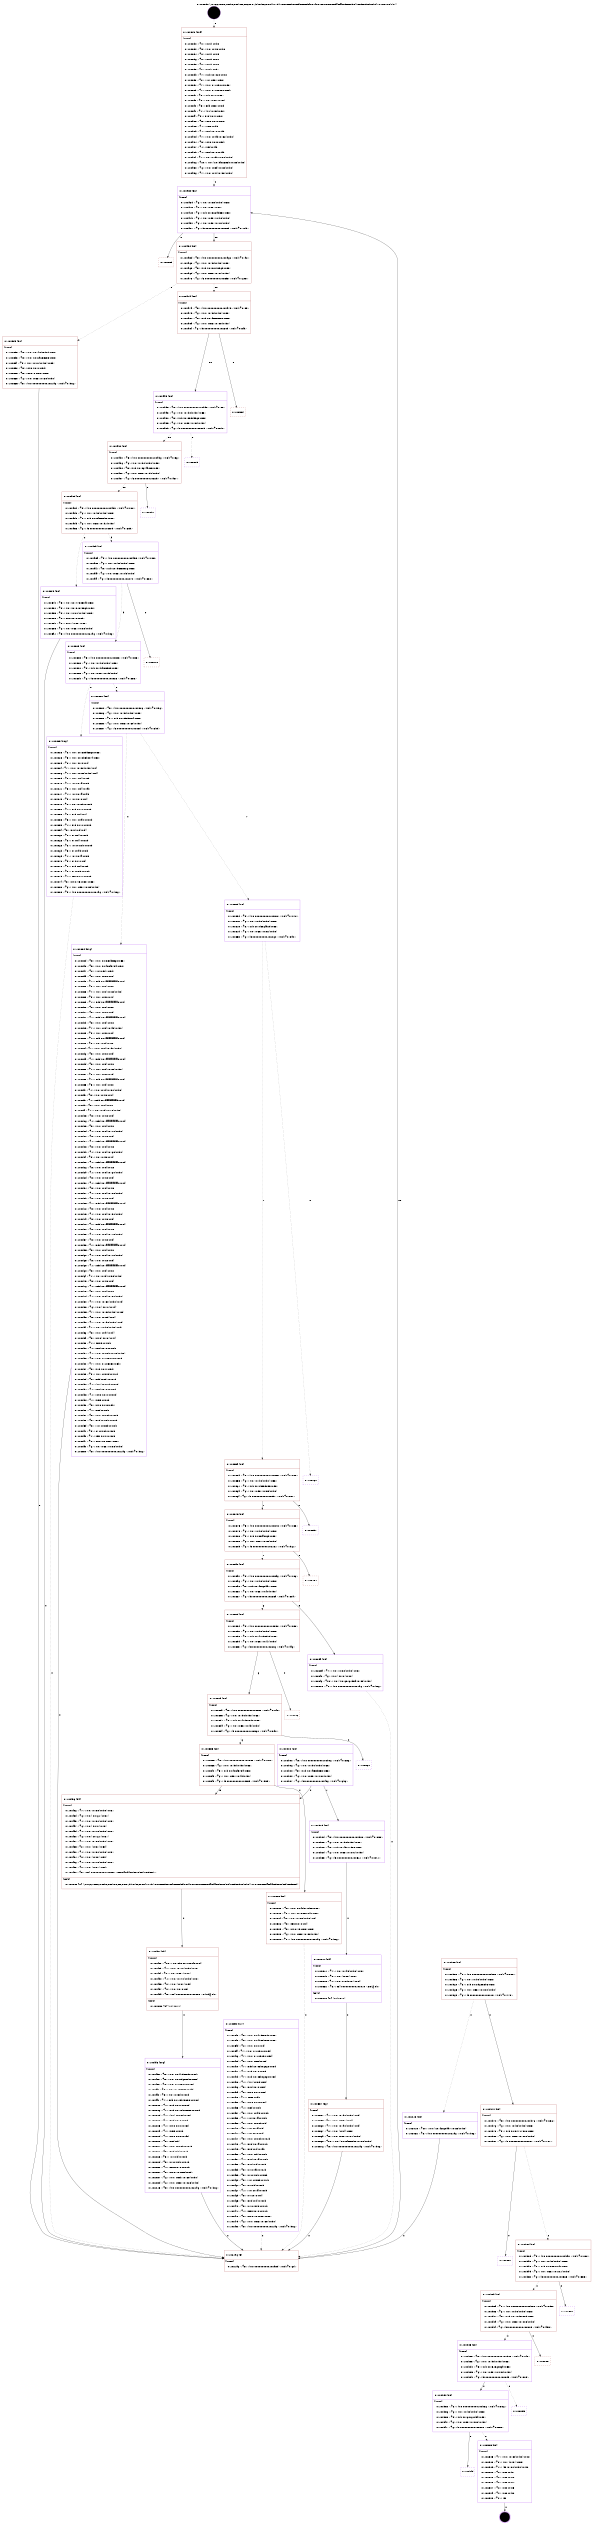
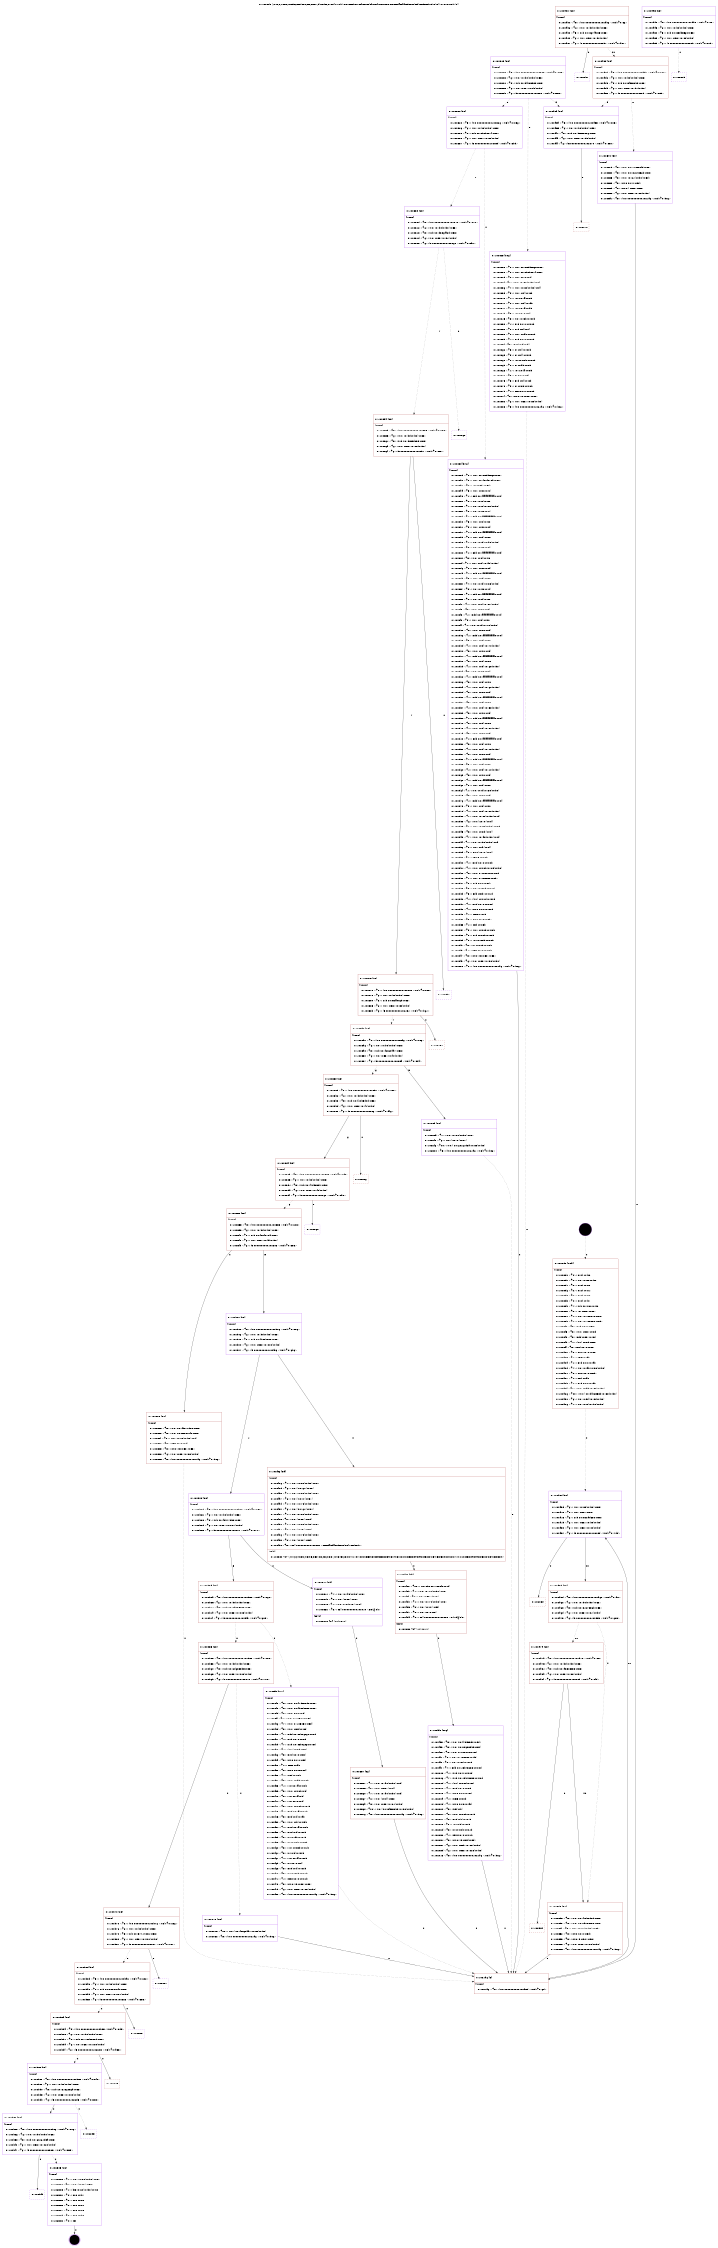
edge "0x401979 [28]" -> "0x401995 [28]": now "0x401979 [28]" -> "0x401ed5 [30]"
edge "0x401995 [28]" -> "0x4019b1 [28]": removed, label "10"
edge "0x4019e9 [28]" -> "0x401a05 [28]": reversed
node "0x401b39 [28]": added
edge "0x401ae5 [28]" -> "0x401f86 [59]": now "0x401ae5 [28]" -> "0x401b01 [28]"
